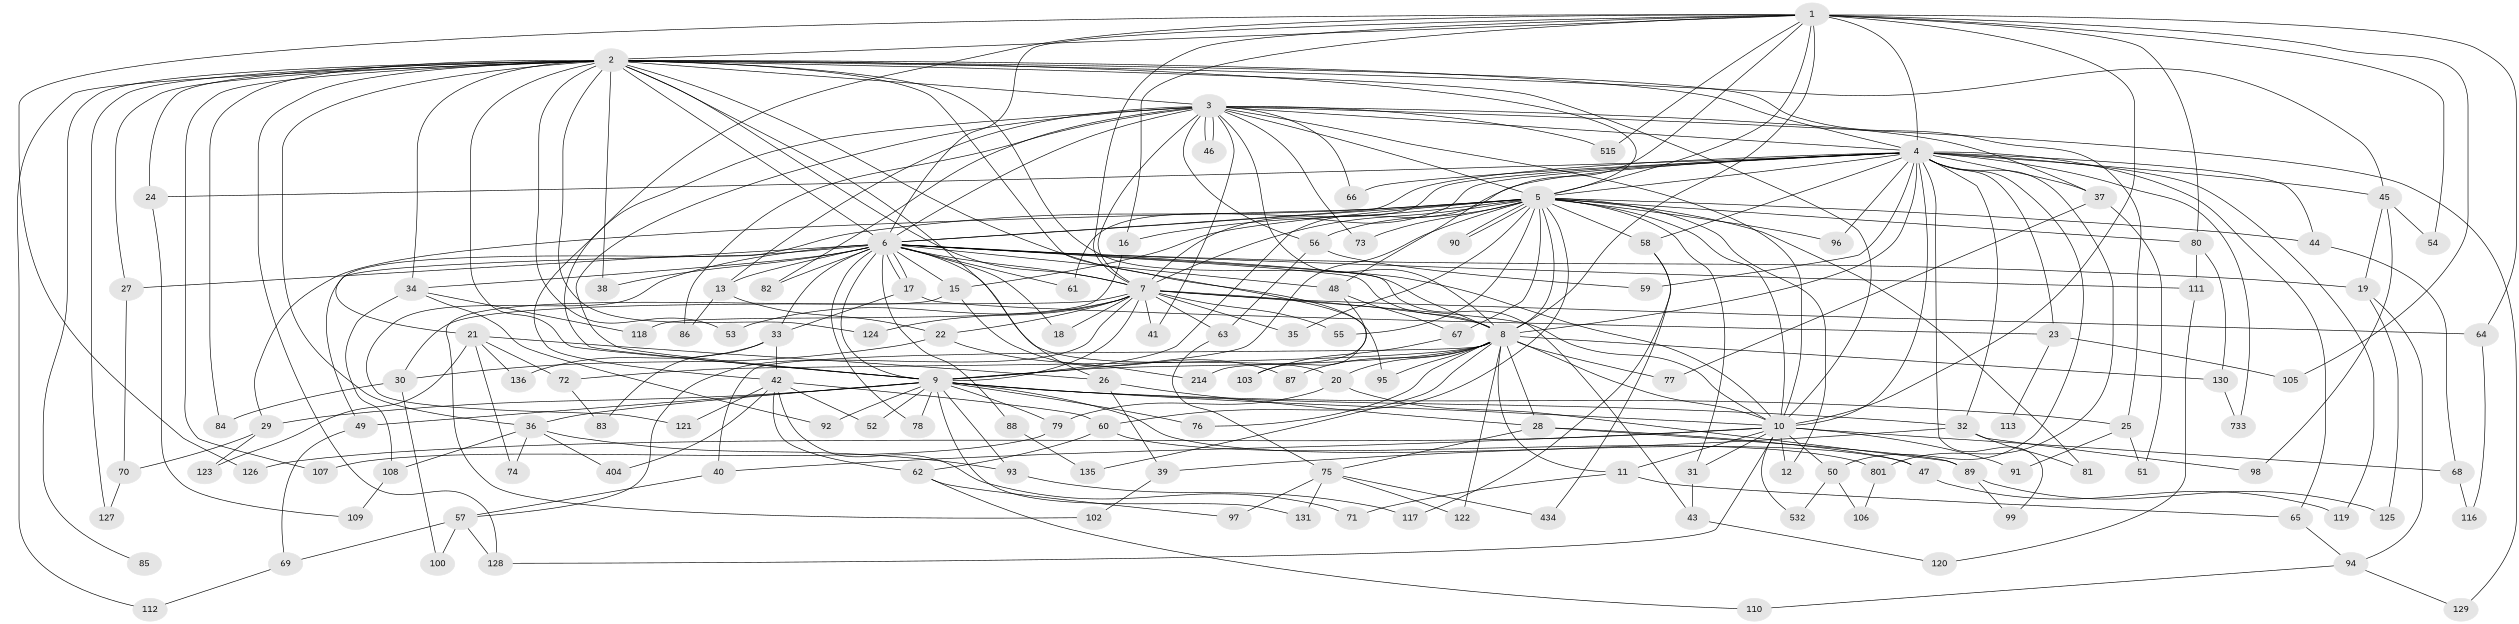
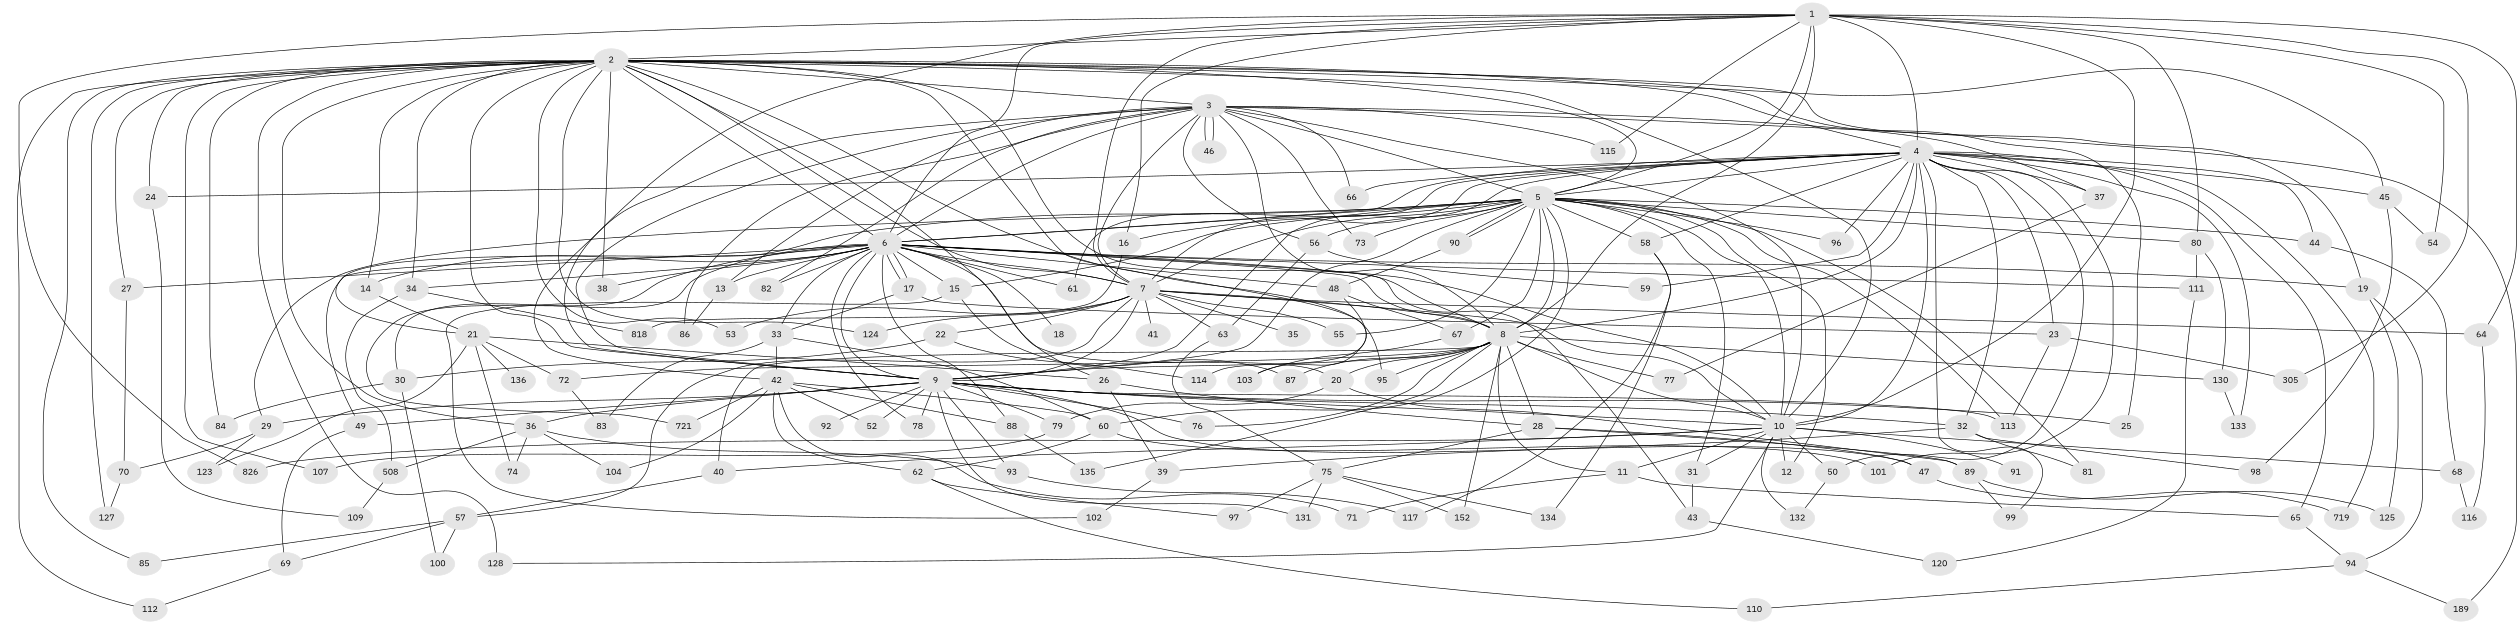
edge "3" -- "4": removed
node "515": label "515" -> "115"
edge "1" -- "48": now "90" -- "48"
edge "3" -- "41": removed
edge "45" -- "19": now "2" -- "19"
edge "5" -- "35": now "5" -- "113"
node "14": added
edge "7" -- "30": now "6" -- "30"
edge "13" -- "22": removed
edge "7" -- "18": removed
node "118": label "118" -> "818"
edge "33" -- "136": now "33" -- "60"
edge "34" -- "92": removed
node "214": label "214" -> "114"
node "105": label "105" -> "305"
edge "9" -- "113": added
edge "42" -- "88": added
node "121": label "121" -> "721"
node "733": label "733" -> "133"
edge "25" -- "91": removed
node "126": label "126" -> "826"
node "108": label "108" -> "508"
node "404": label "404" -> "104"
node "801": label "801" -> "101"
node "51": removed
node "122": label "122" -> "152"
node "434": label "434" -> "134"
node "532": label "532" -> "132"
node "106": removed
node "119": label "119" -> "719"
edge "57" -- "128": now "57" -- "85"
node "129": label "129" -> "189"
